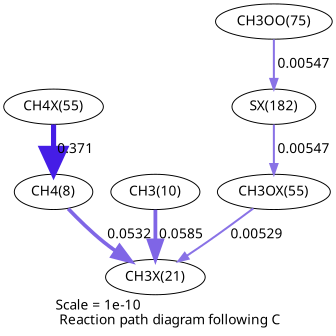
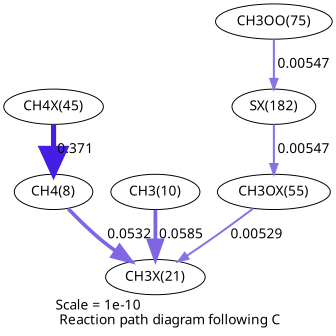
node "CH4X(55)": label "CH4X(55)" -> "CH4X(45)"
